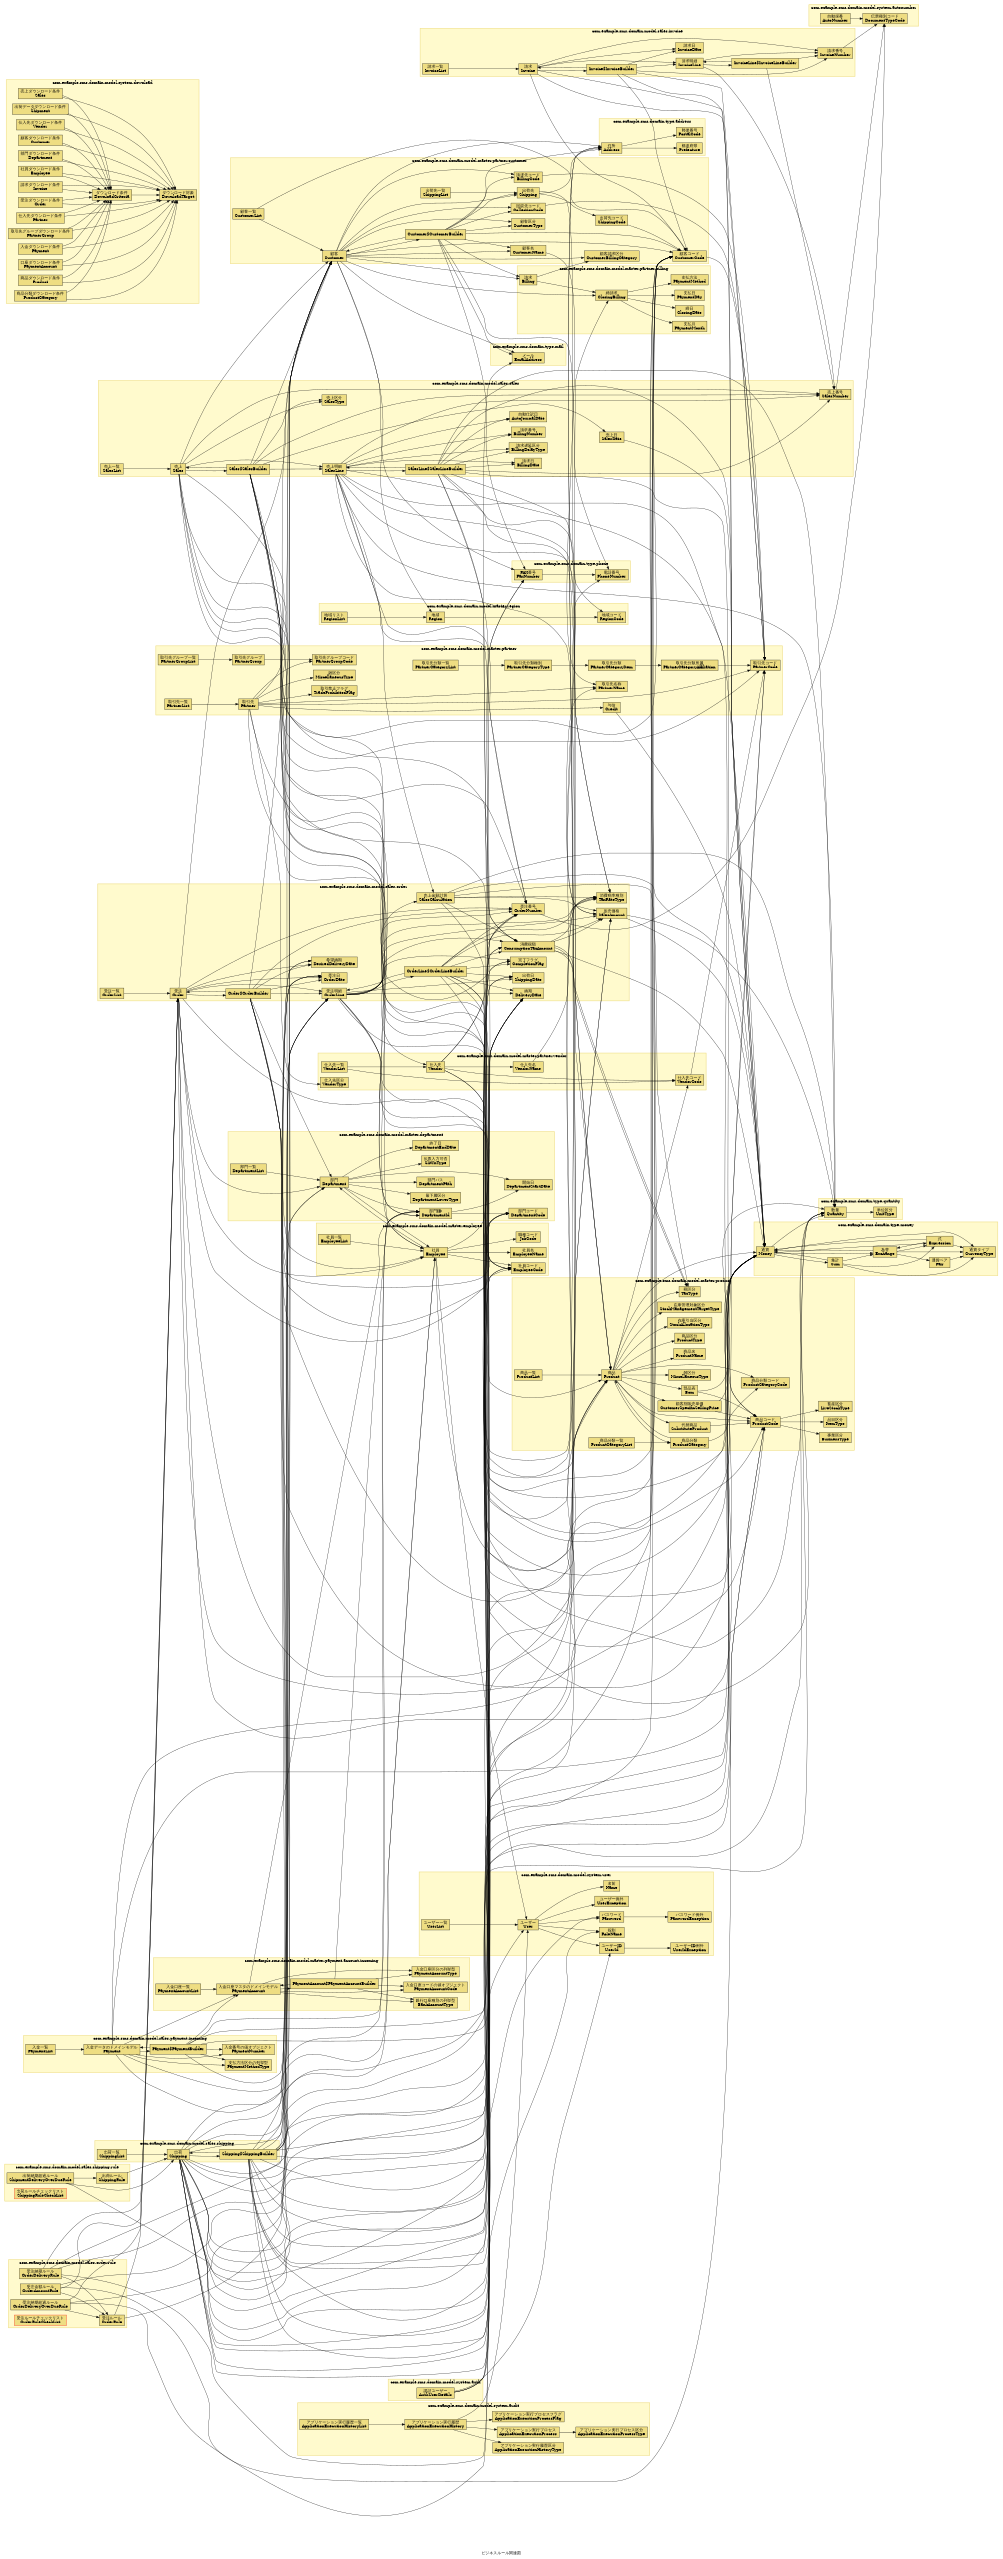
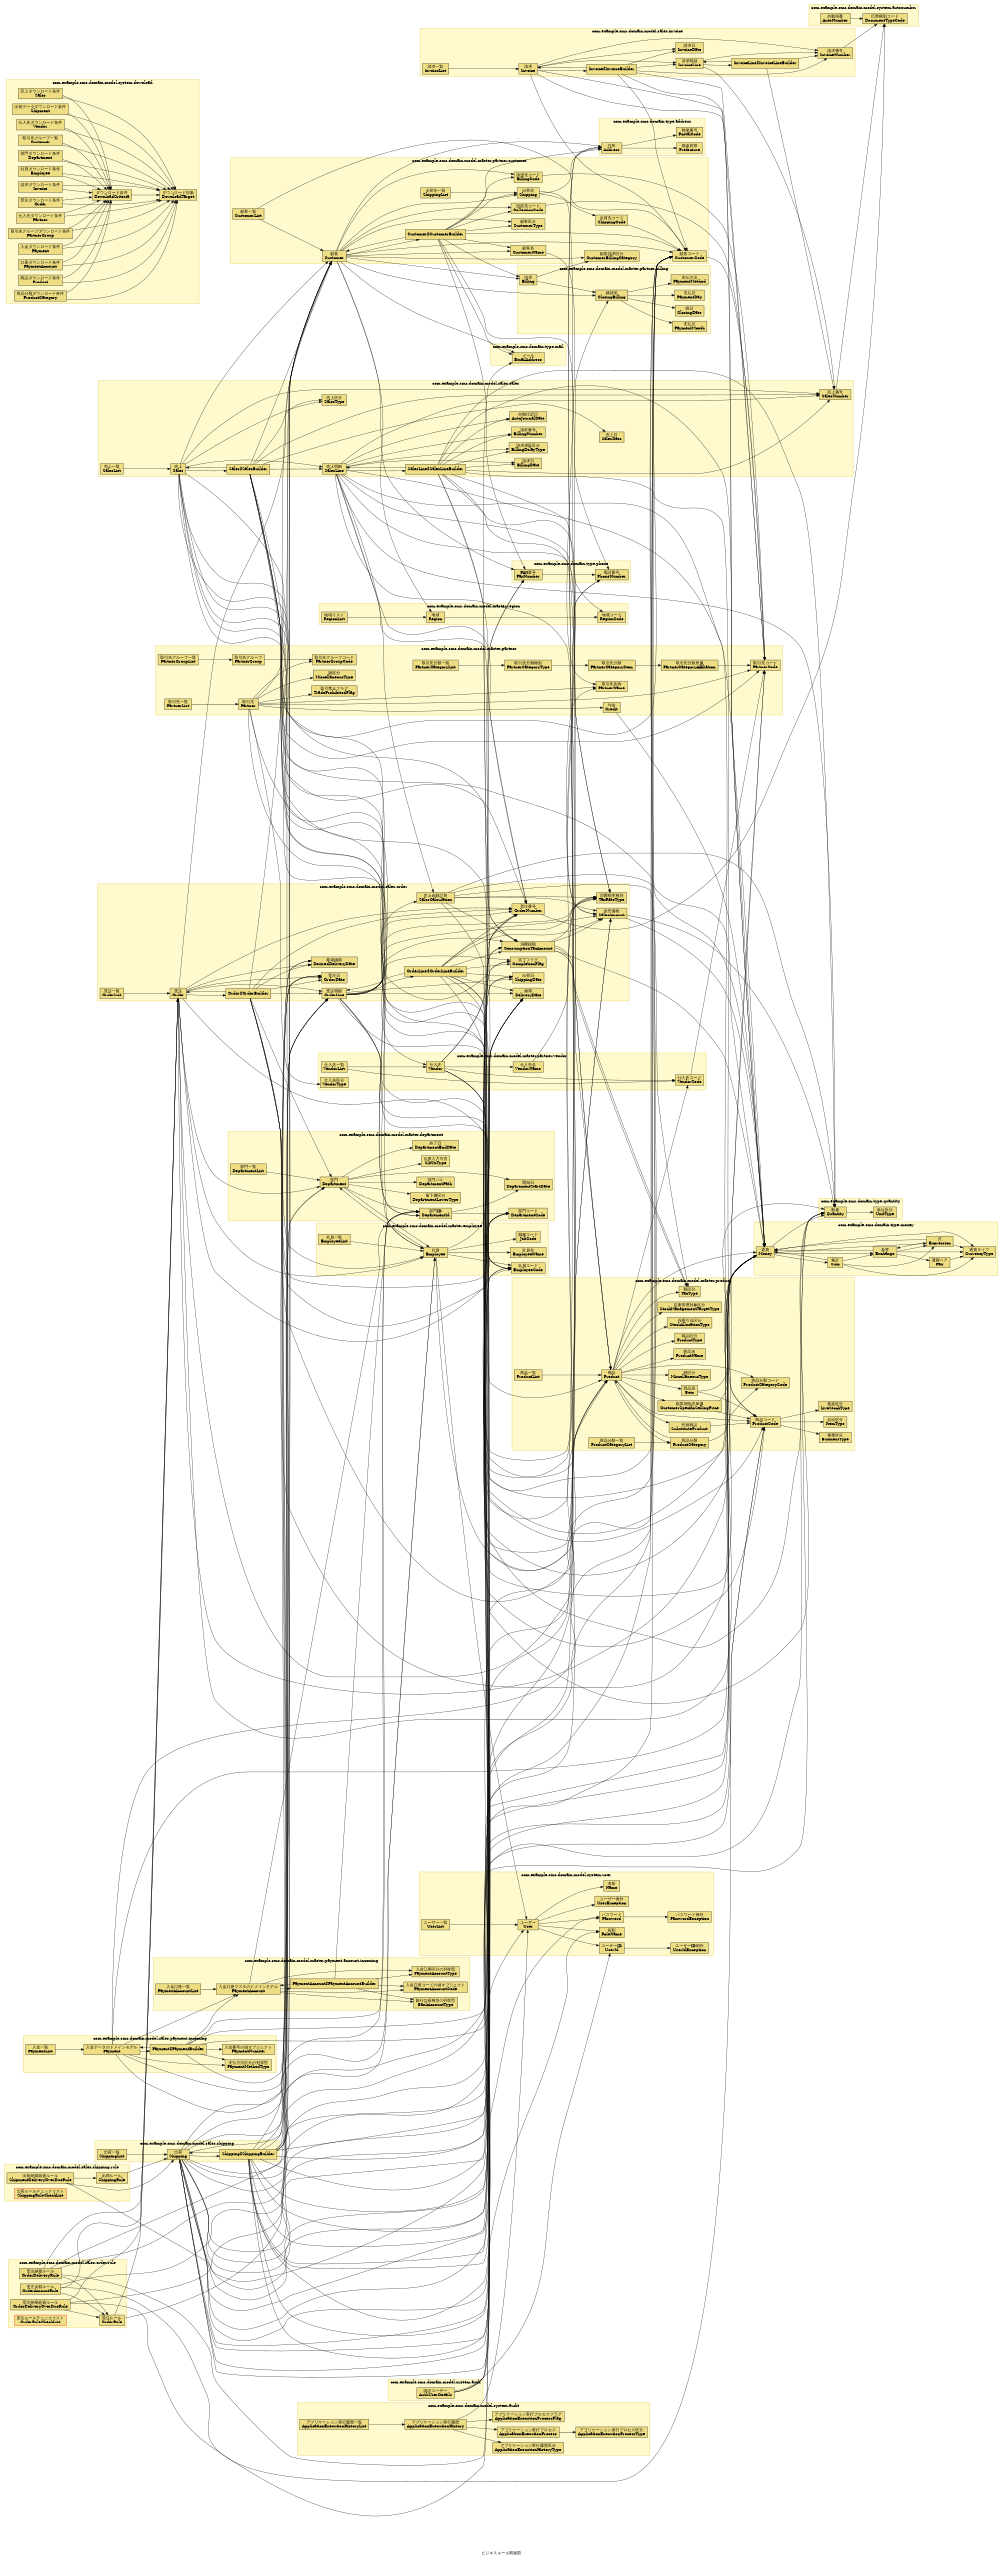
node "顧客ダウンロード条件 Customer": label "顧客ダウンロード条件 Customer" -> "取引先グループ一覧 Customer"
edge "売上日 SalesDate" -> "通貨 Money": now "売上 Sales" -> "通貨 Money"
edge "仕入先 Vendor" -> "電話番号 PhoneNumber": added
edge "入金データのドメインモデル Payment" -> "入金番号の値オブジェクト PaymentNumber": removed
